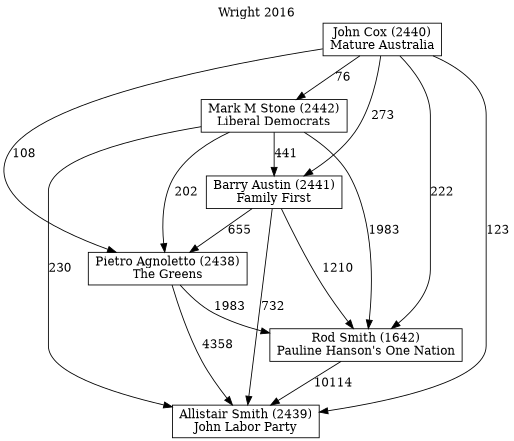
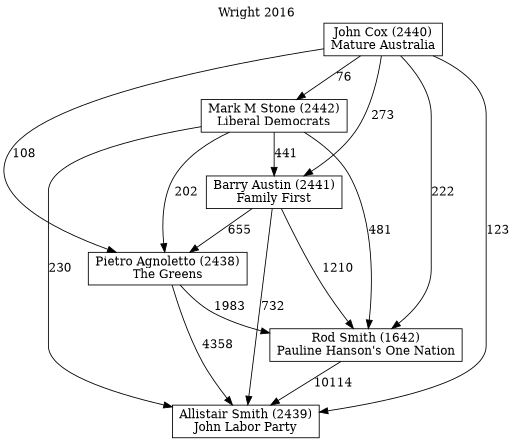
edge "Mark M Stone (2442) Liberal Democrats" -> "Rod Smith (1642) Pauline Hanson's One Nation": label "1983" -> "481"
